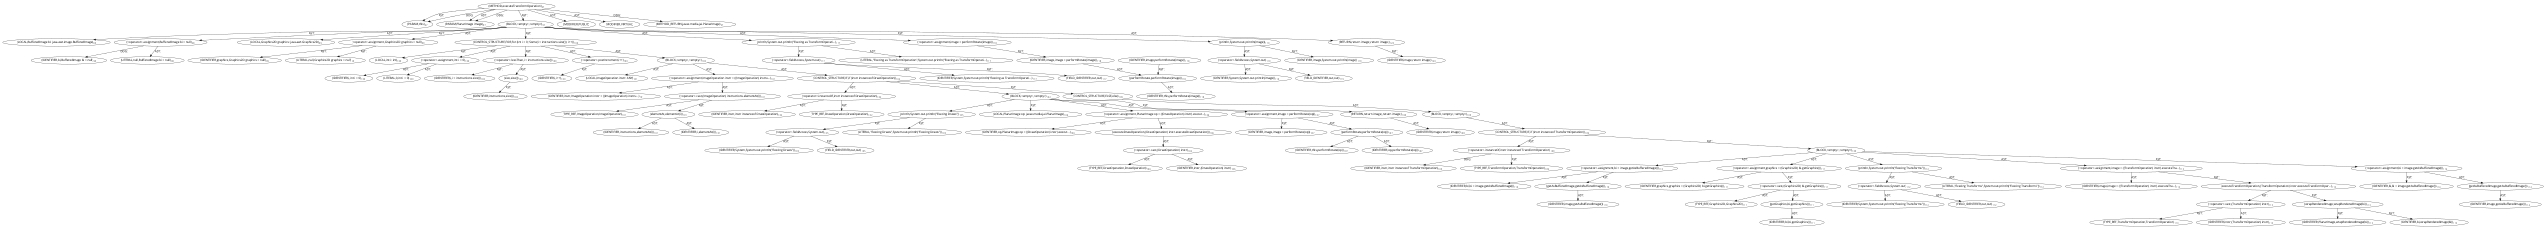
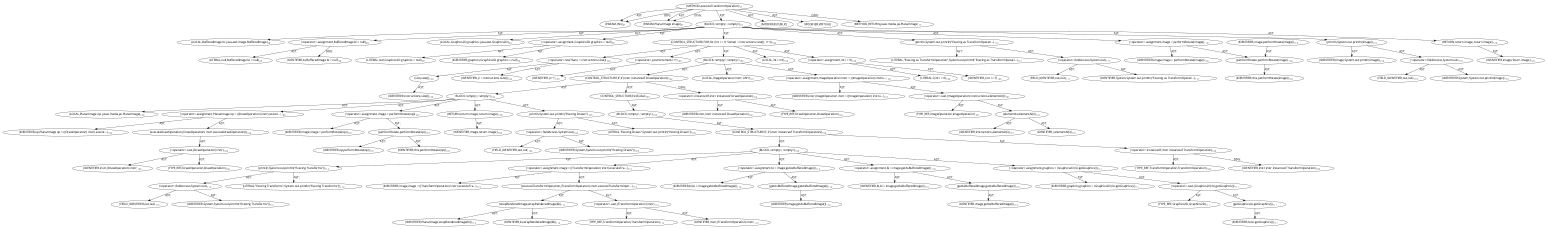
edge "(IDENTIFIER,image,image = performRotate(image))" -> "(performRotate,performRotate(image))": now "(<operator>.assignment,image = performRotate(image))" -> "(performRotate,performRotate(image))"
edge "(CONTROL_STRUCTURE,IF,if (instr instanceof DrawOperation))" -> "(<operator>.instanceOf,instr instanceof DrawOperation)": label "AST: " -> "DDG: "
